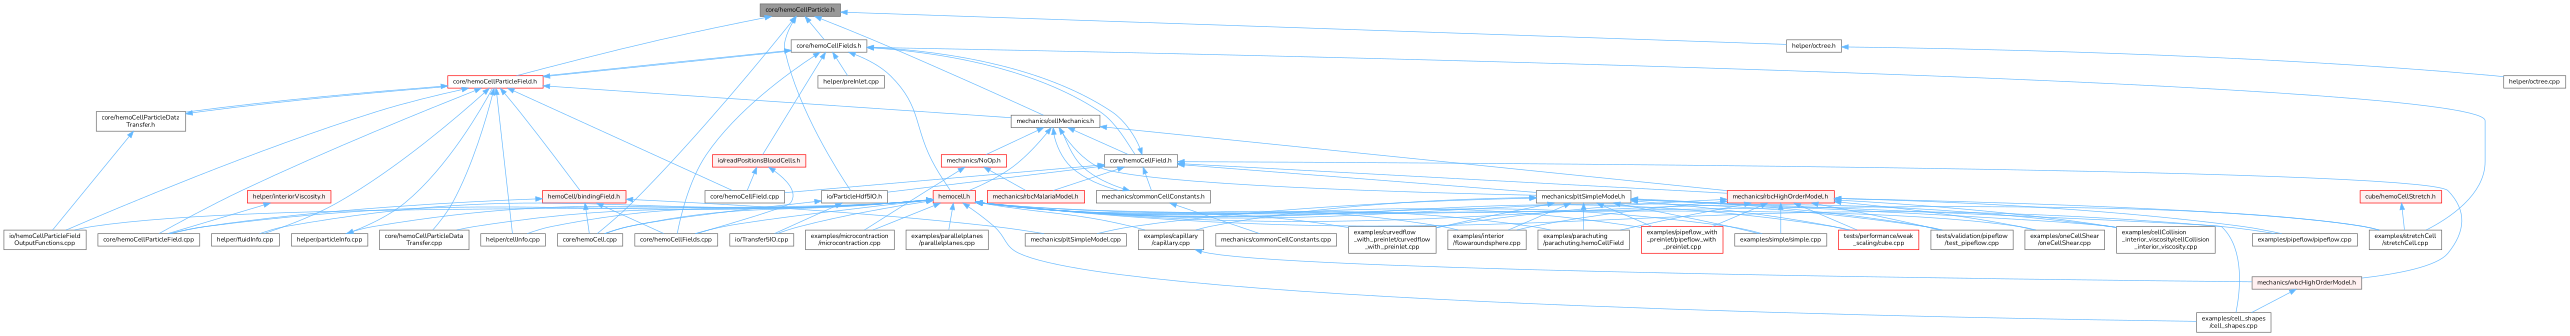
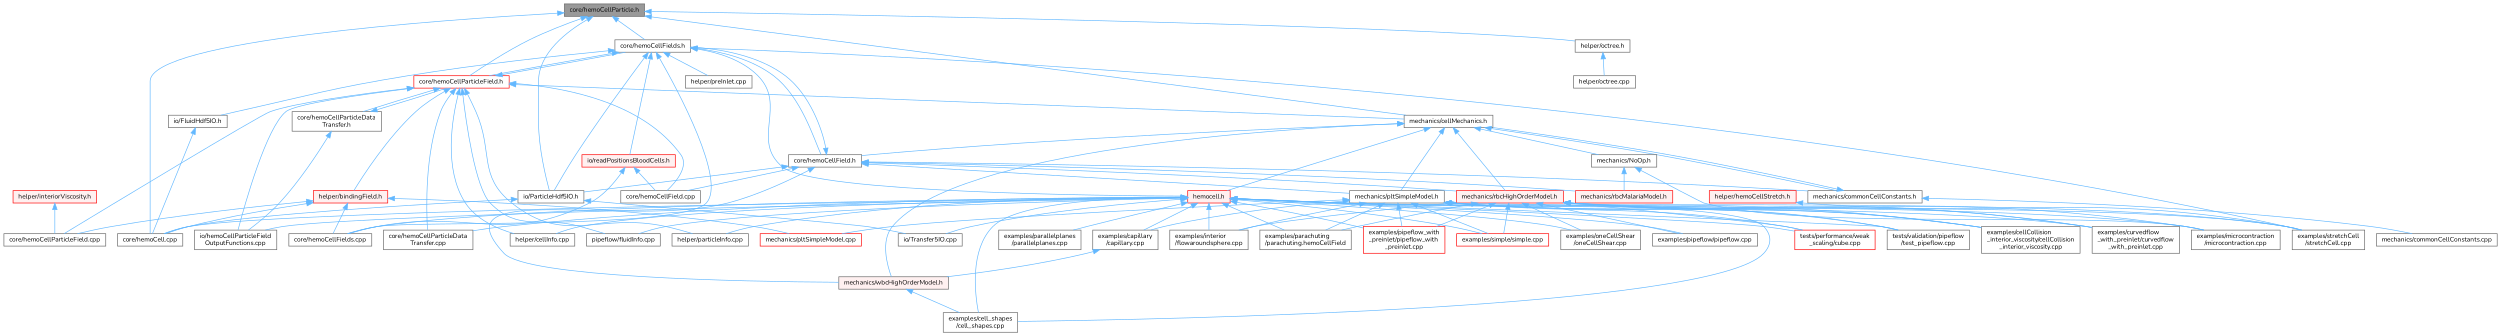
node "io/FluidHdf5IO.h": added
edge "io/ParticleHdf5IO.h" -> "core/hemoCellFields.h": added
edge "mechanics/wbcHighOrderModel.h" -> "mechanics/cellMechanics.h": added
node "mechanics/NoOp.h": color red -> grey40
edge "core/hemoCellParticleField.h" -> "helper/particleInfo.cpp": reversed
node "hemoCell/bindingField.h": label "hemoCell/bindingField.h" -> "helper/bindingField.h"
node "cube/hemoCellStretch.h": label "cube/hemoCellStretch.h" -> "helper/hemoCellStretch.h"
edge "core/hemoCellParticleField.cpp" -> "hemocell.h": removed
edge "examples/microcontraction /microcontraction.cpp" -> "mechanics/rbcHighOrderModel.h": added
node "helper/fluidInfo.cpp": label "helper/fluidInfo.cpp" -> "pipeflow/fluidInfo.cpp"
node "mechanics/pltSimpleModel.cpp": color grey40 -> red
node "examples/simple/simple.cpp": color grey40 -> red
